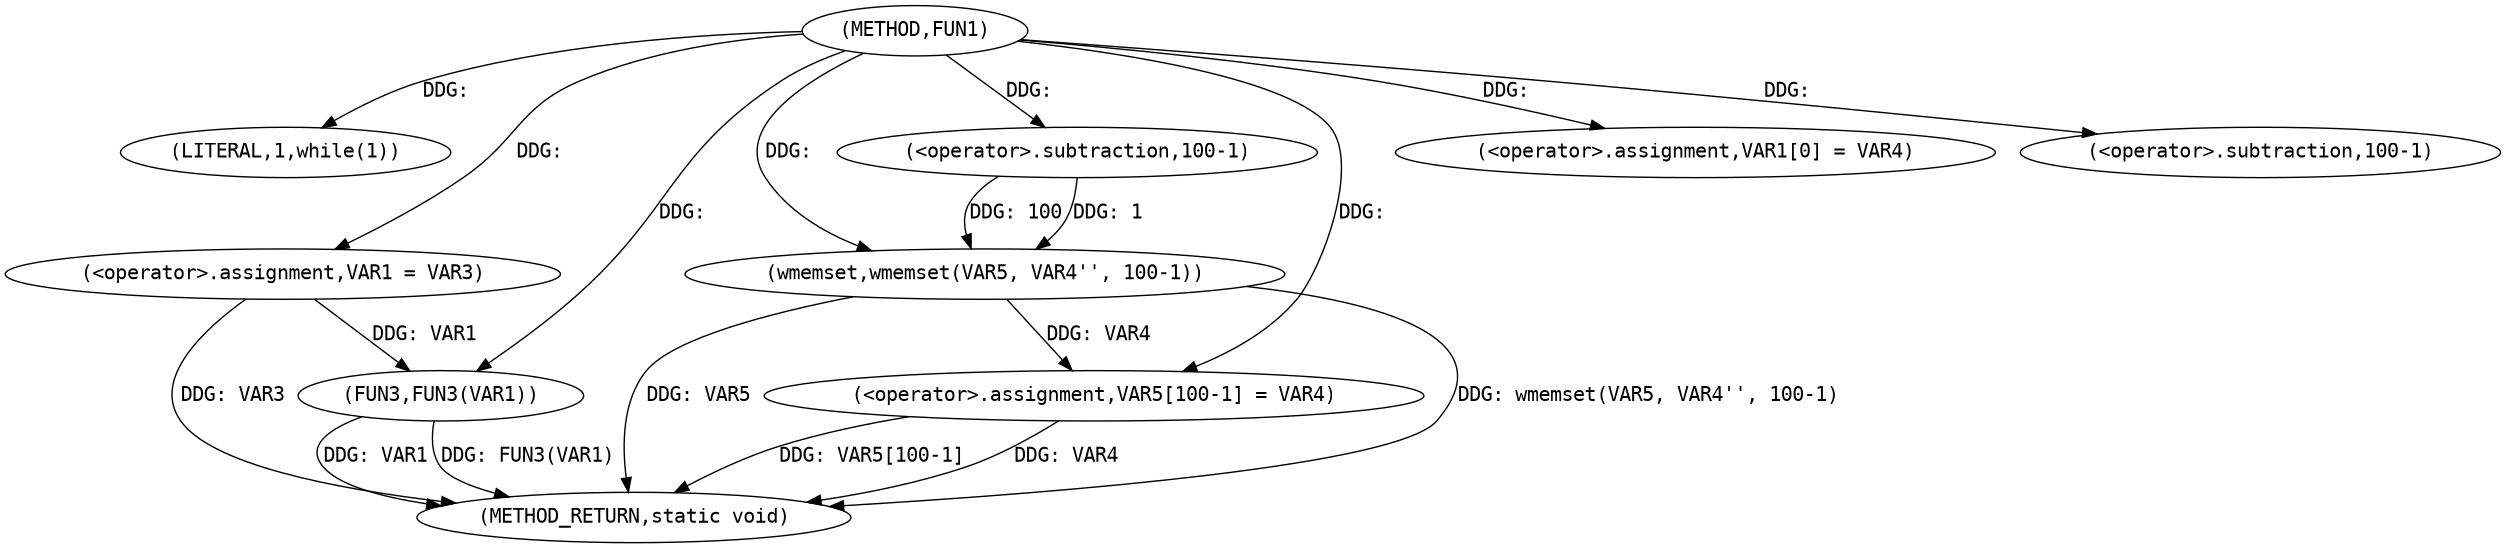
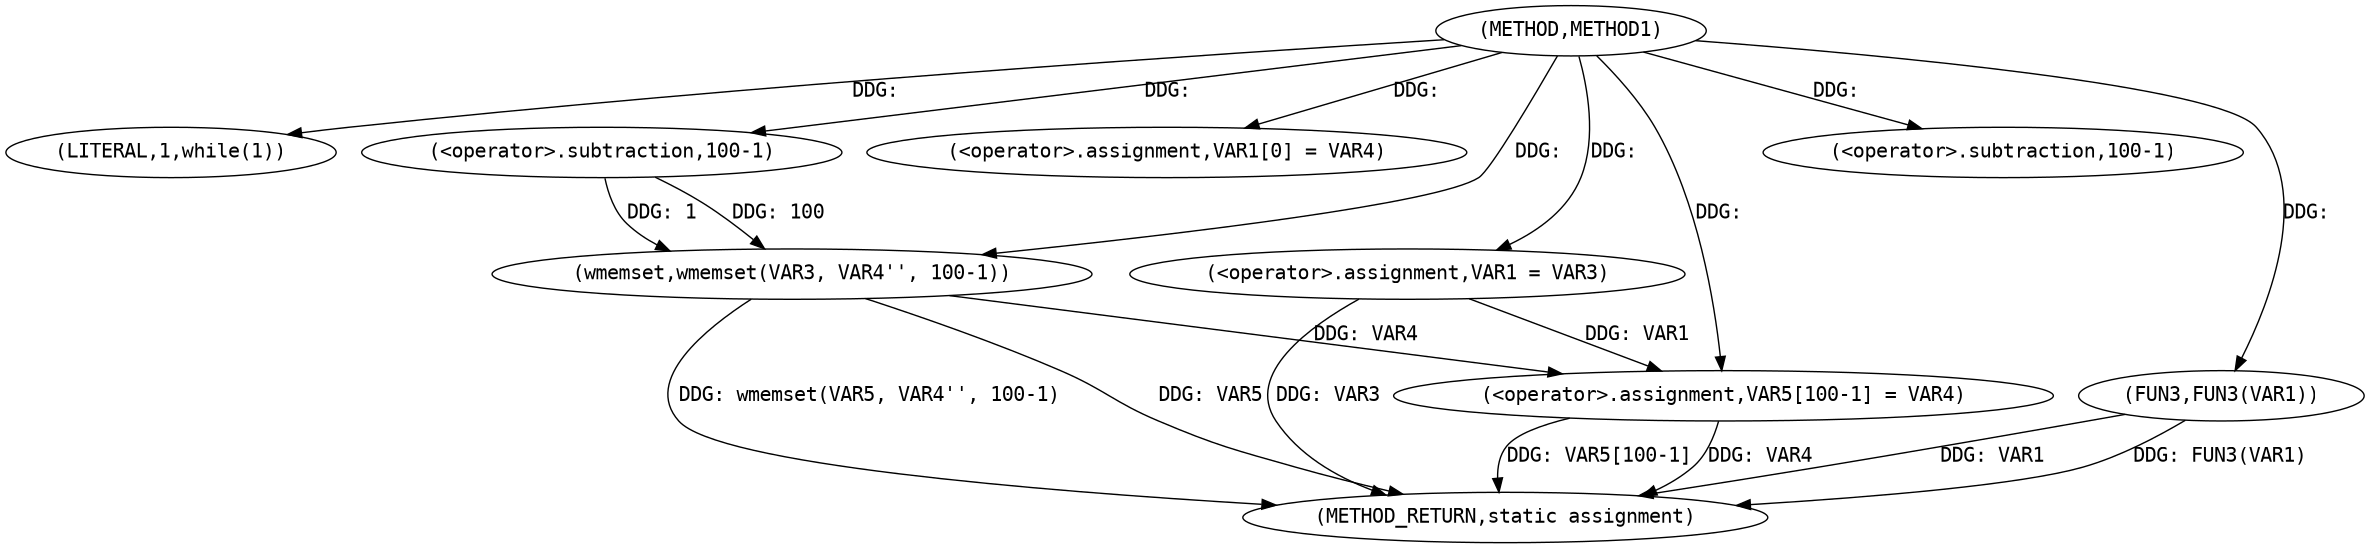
node "(METHOD,FUN1)": label "(METHOD,FUN1)" -> "(METHOD,METHOD1)"
node "(wmemset,wmemset(VAR5, VAR4'', 100-1))": label "(wmemset,wmemset(VAR5, VAR4'', 100-1))" -> "(wmemset,wmemset(VAR3, VAR4'', 100-1))"
edge "(<operator>.assignment,VAR1 = VAR3)" -> "(FUN3,FUN3(VAR1))": now "(<operator>.assignment,VAR1 = VAR3)" -> "(<operator>.assignment,VAR5[100-1] = VAR4)"
node "(METHOD_RETURN,static void)": label "(METHOD_RETURN,static void)" -> "(METHOD_RETURN,static assignment)"
